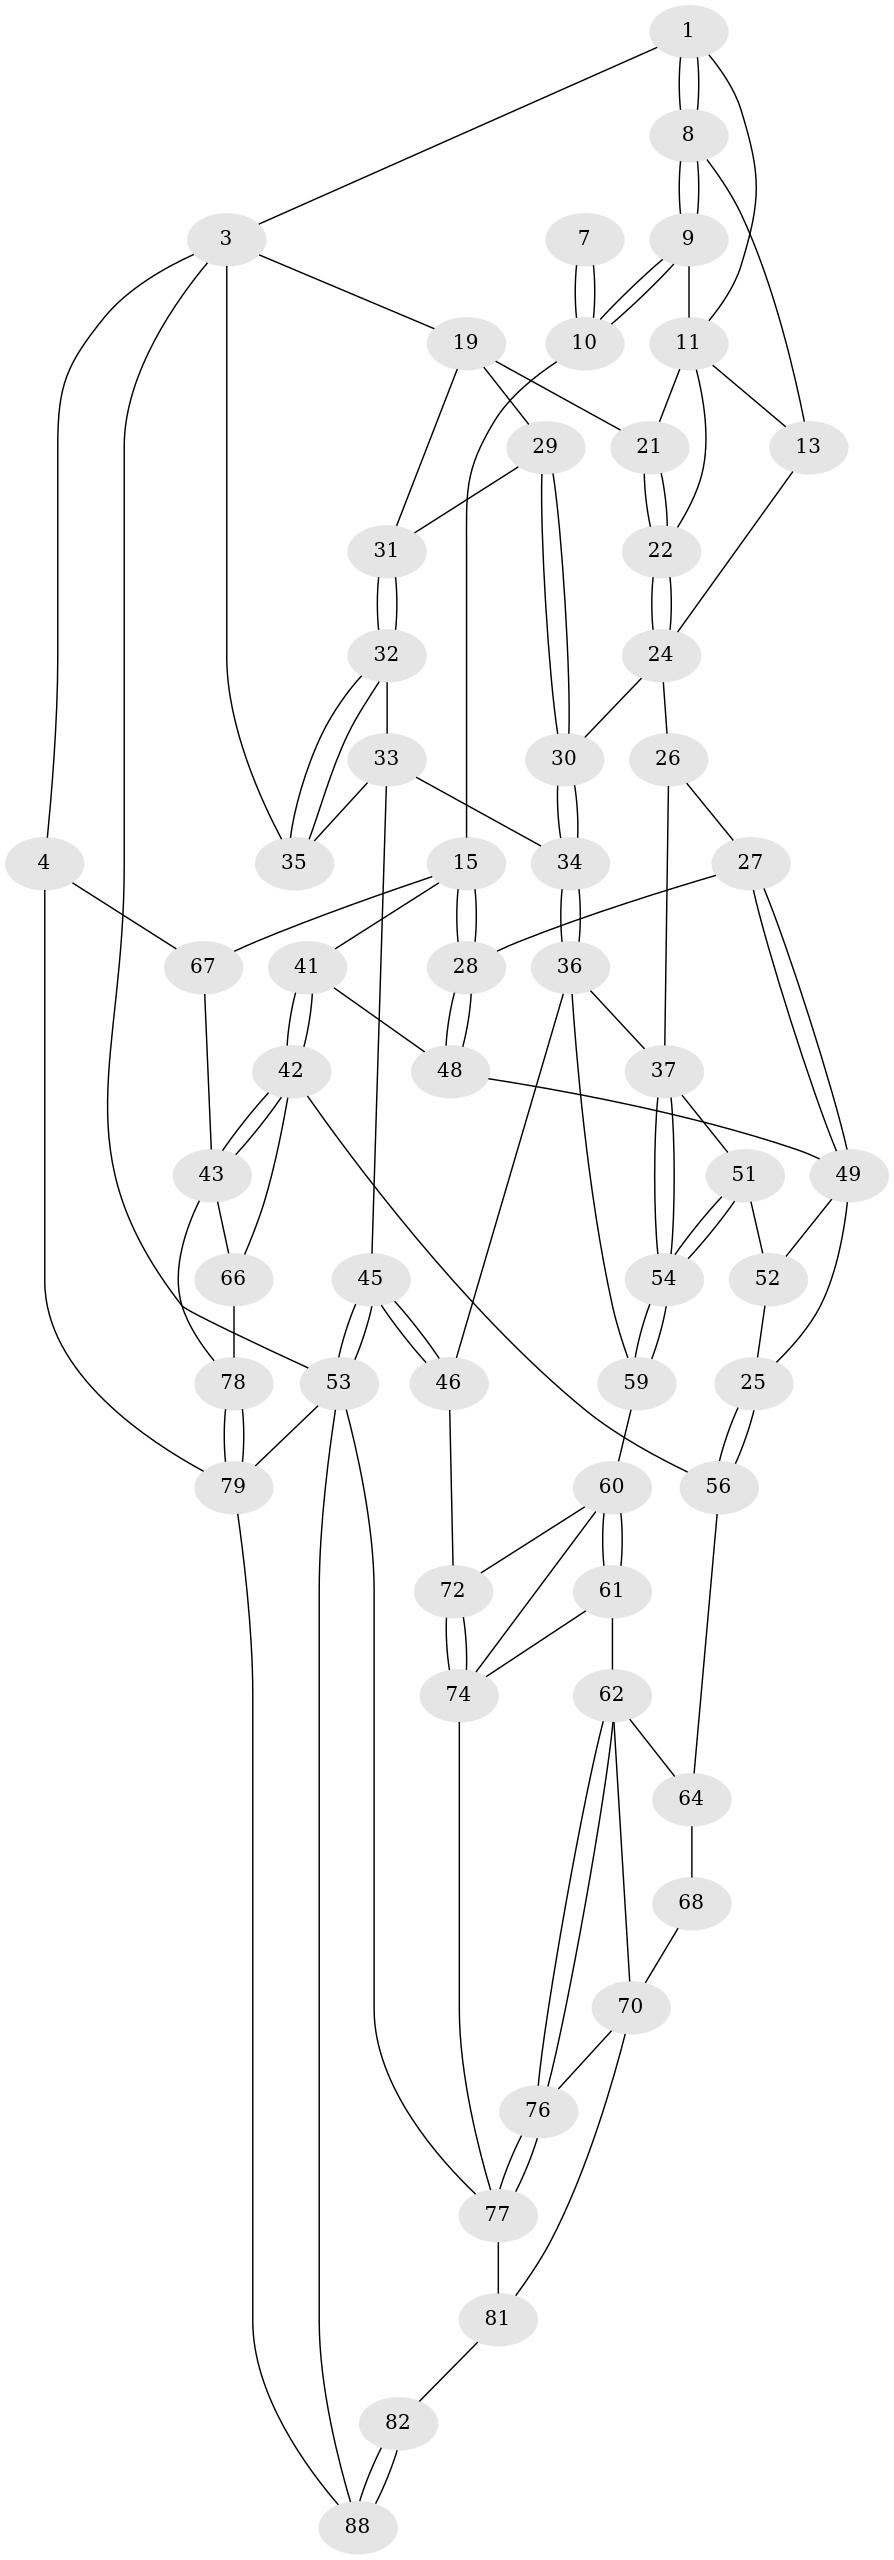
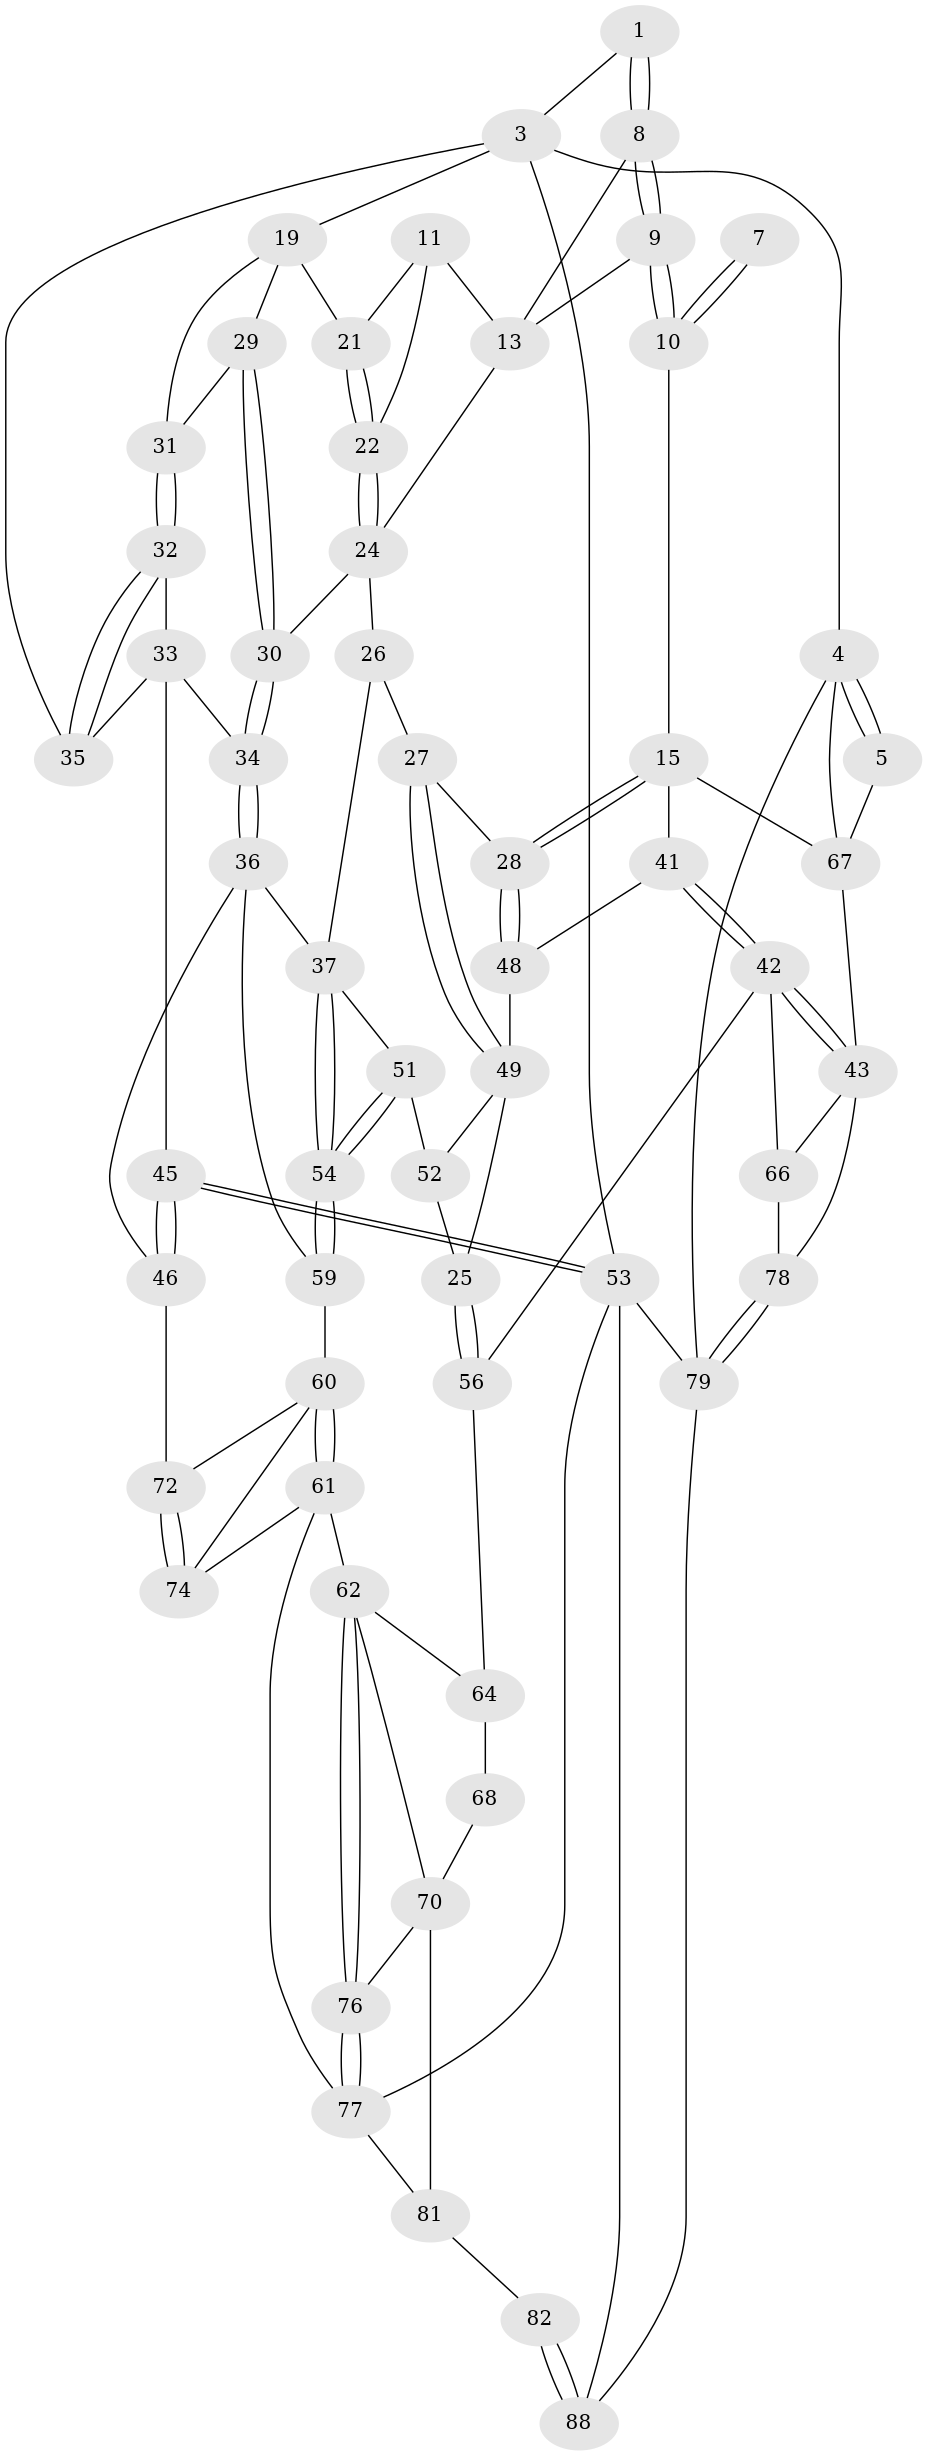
edge "1" -- "11": removed
edge "9" -- "11": now "9" -- "13"
node "5": added
edge "74" -- "77": now "61" -- "77"
